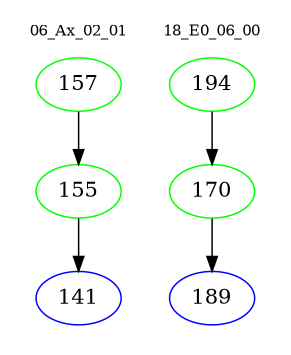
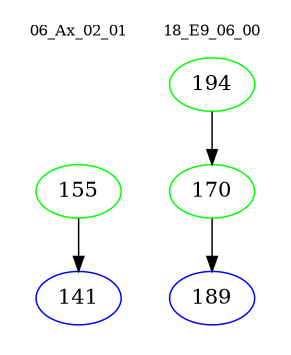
cluster "18_E0_06_00": label "18_E0_06_00" -> "18_E9_06_00"
node "157": removed
